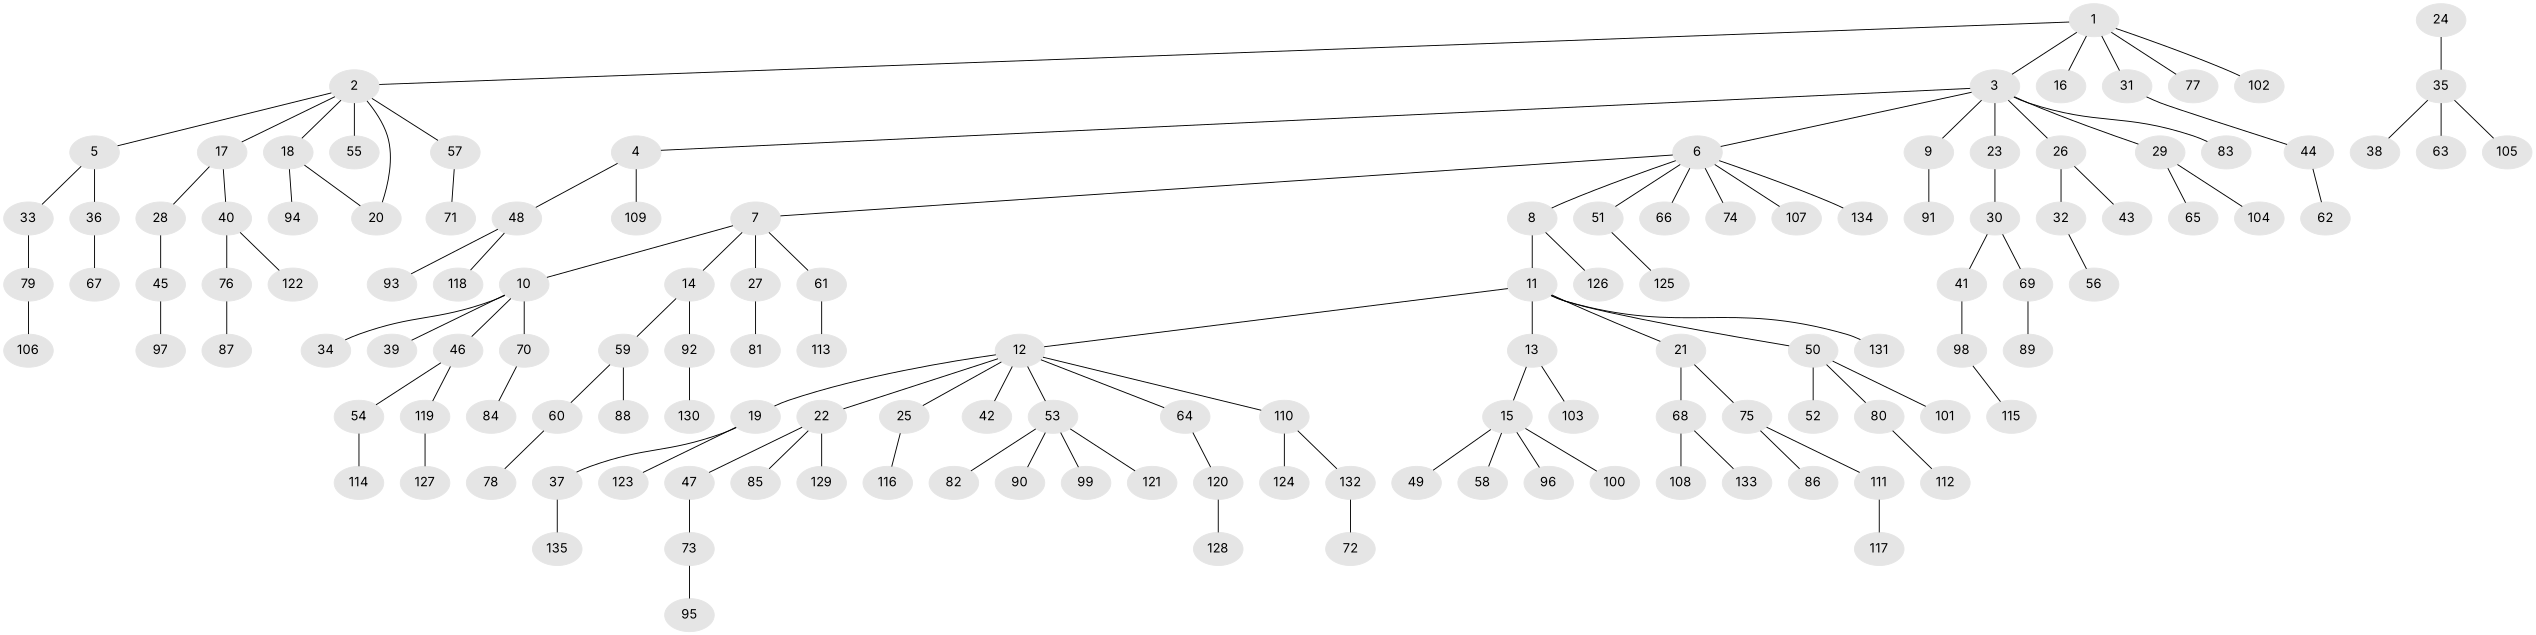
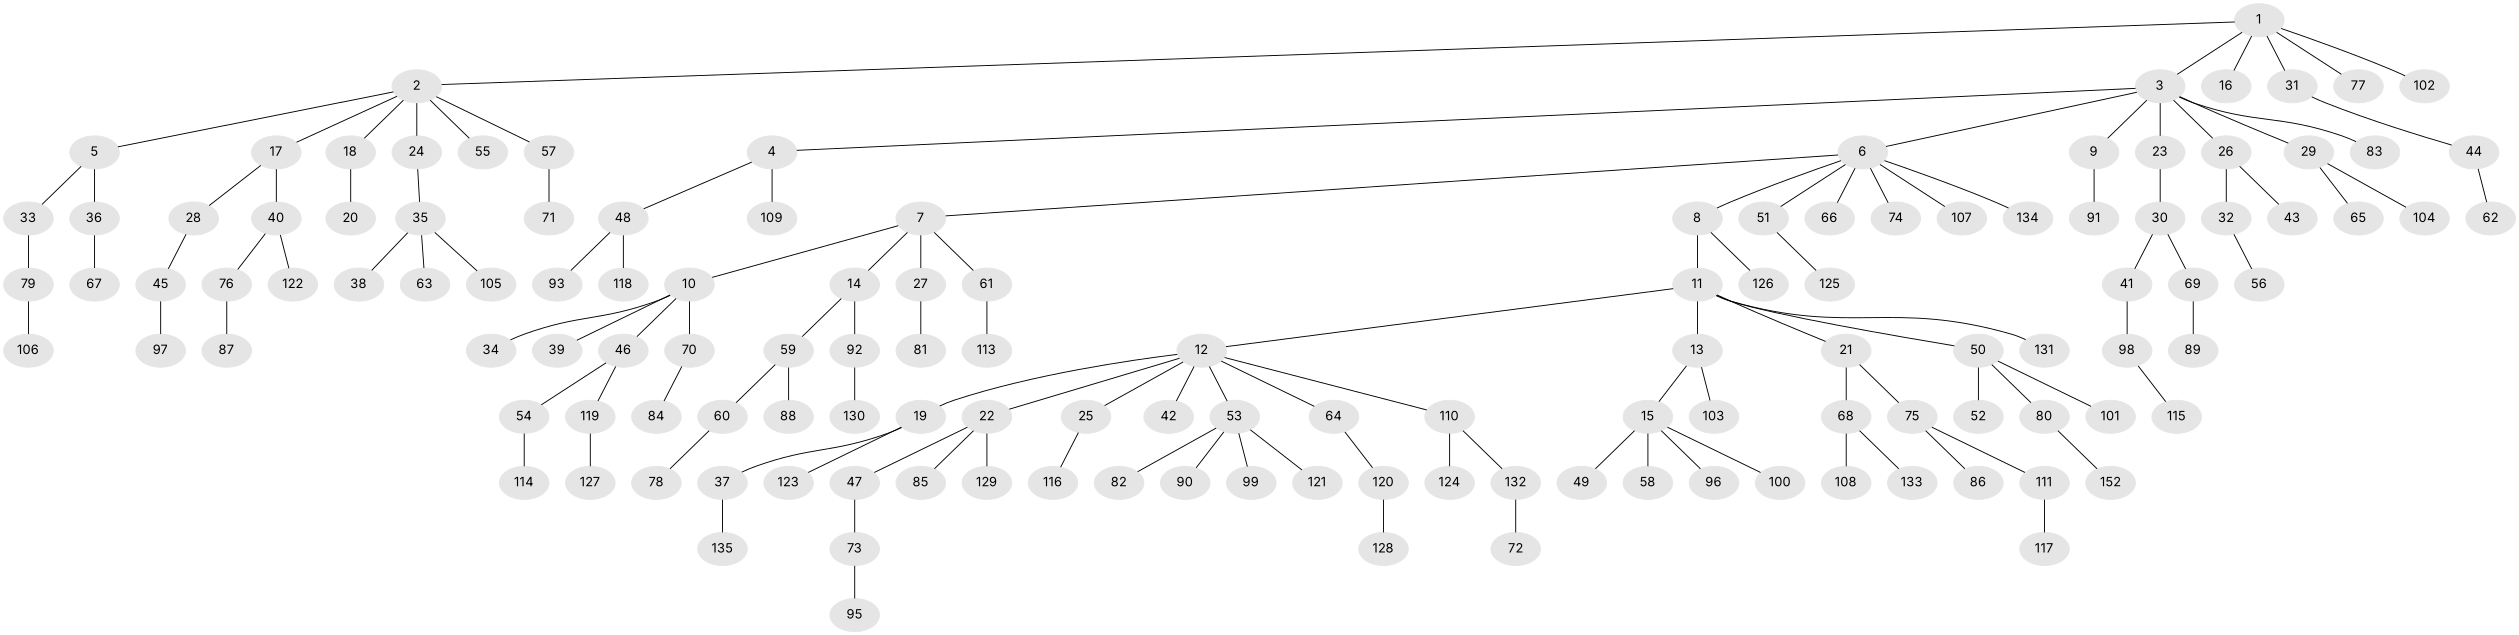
edge "2" -- "20": now "2" -- "24"
node "94": removed
node "112": label "112" -> "152"
